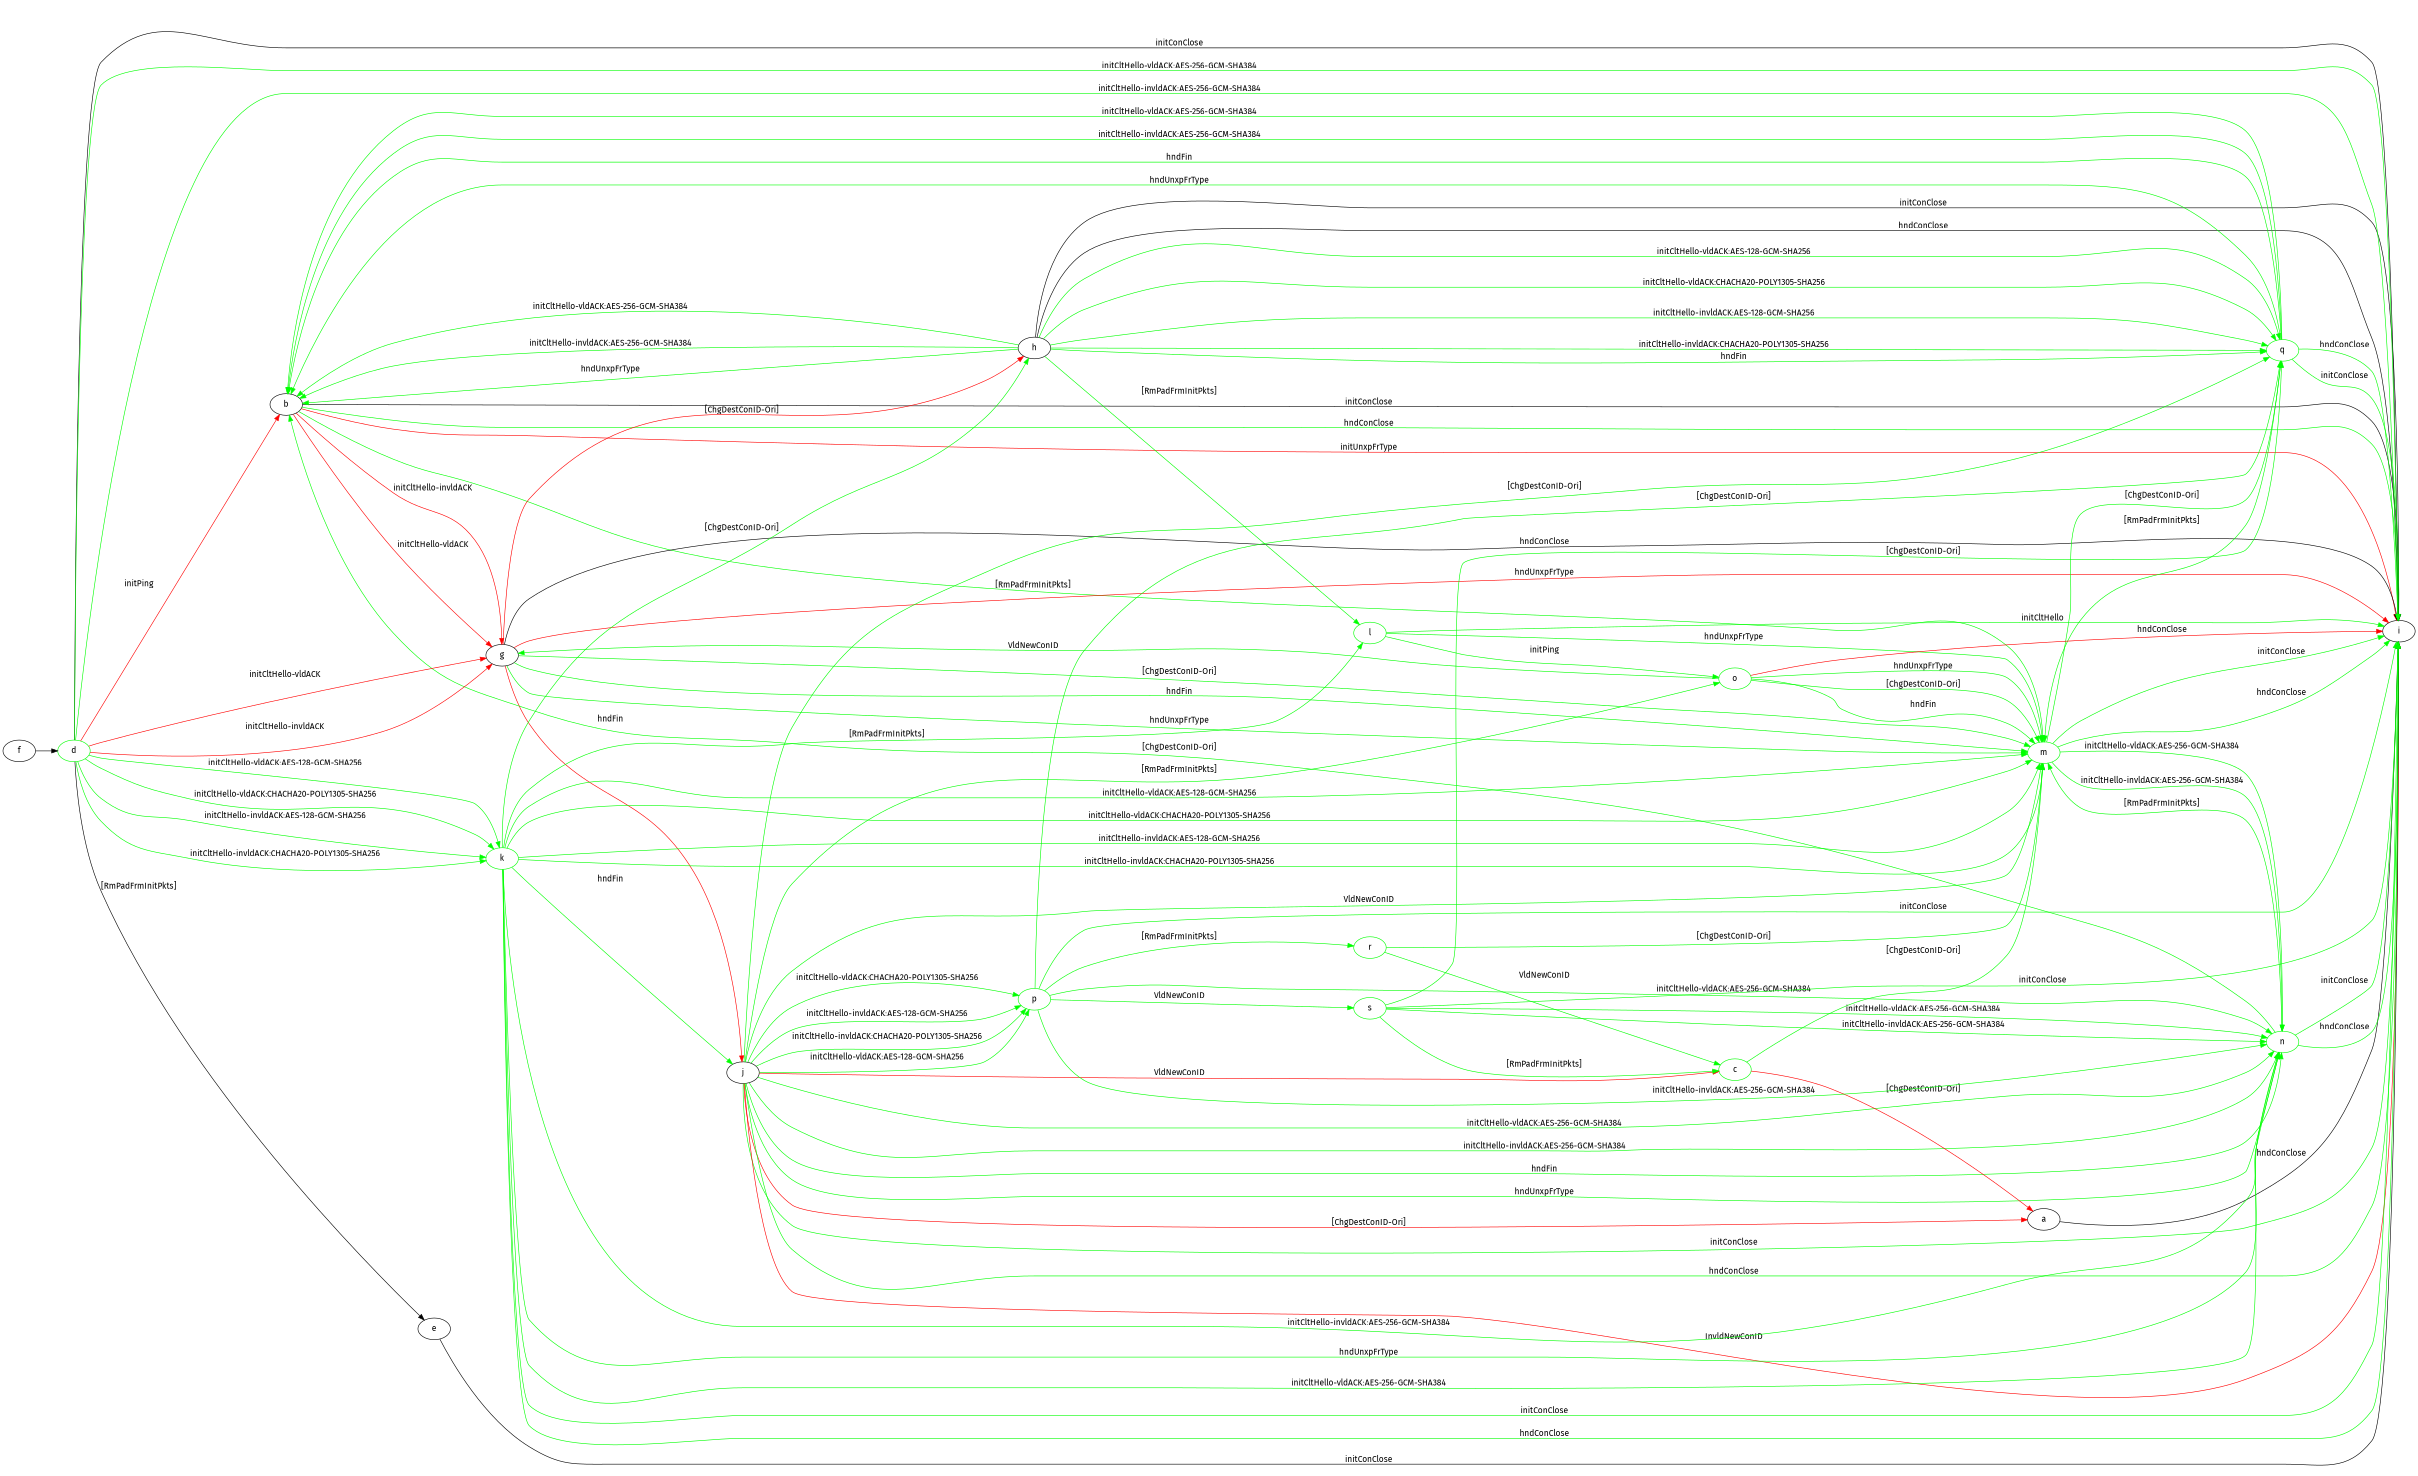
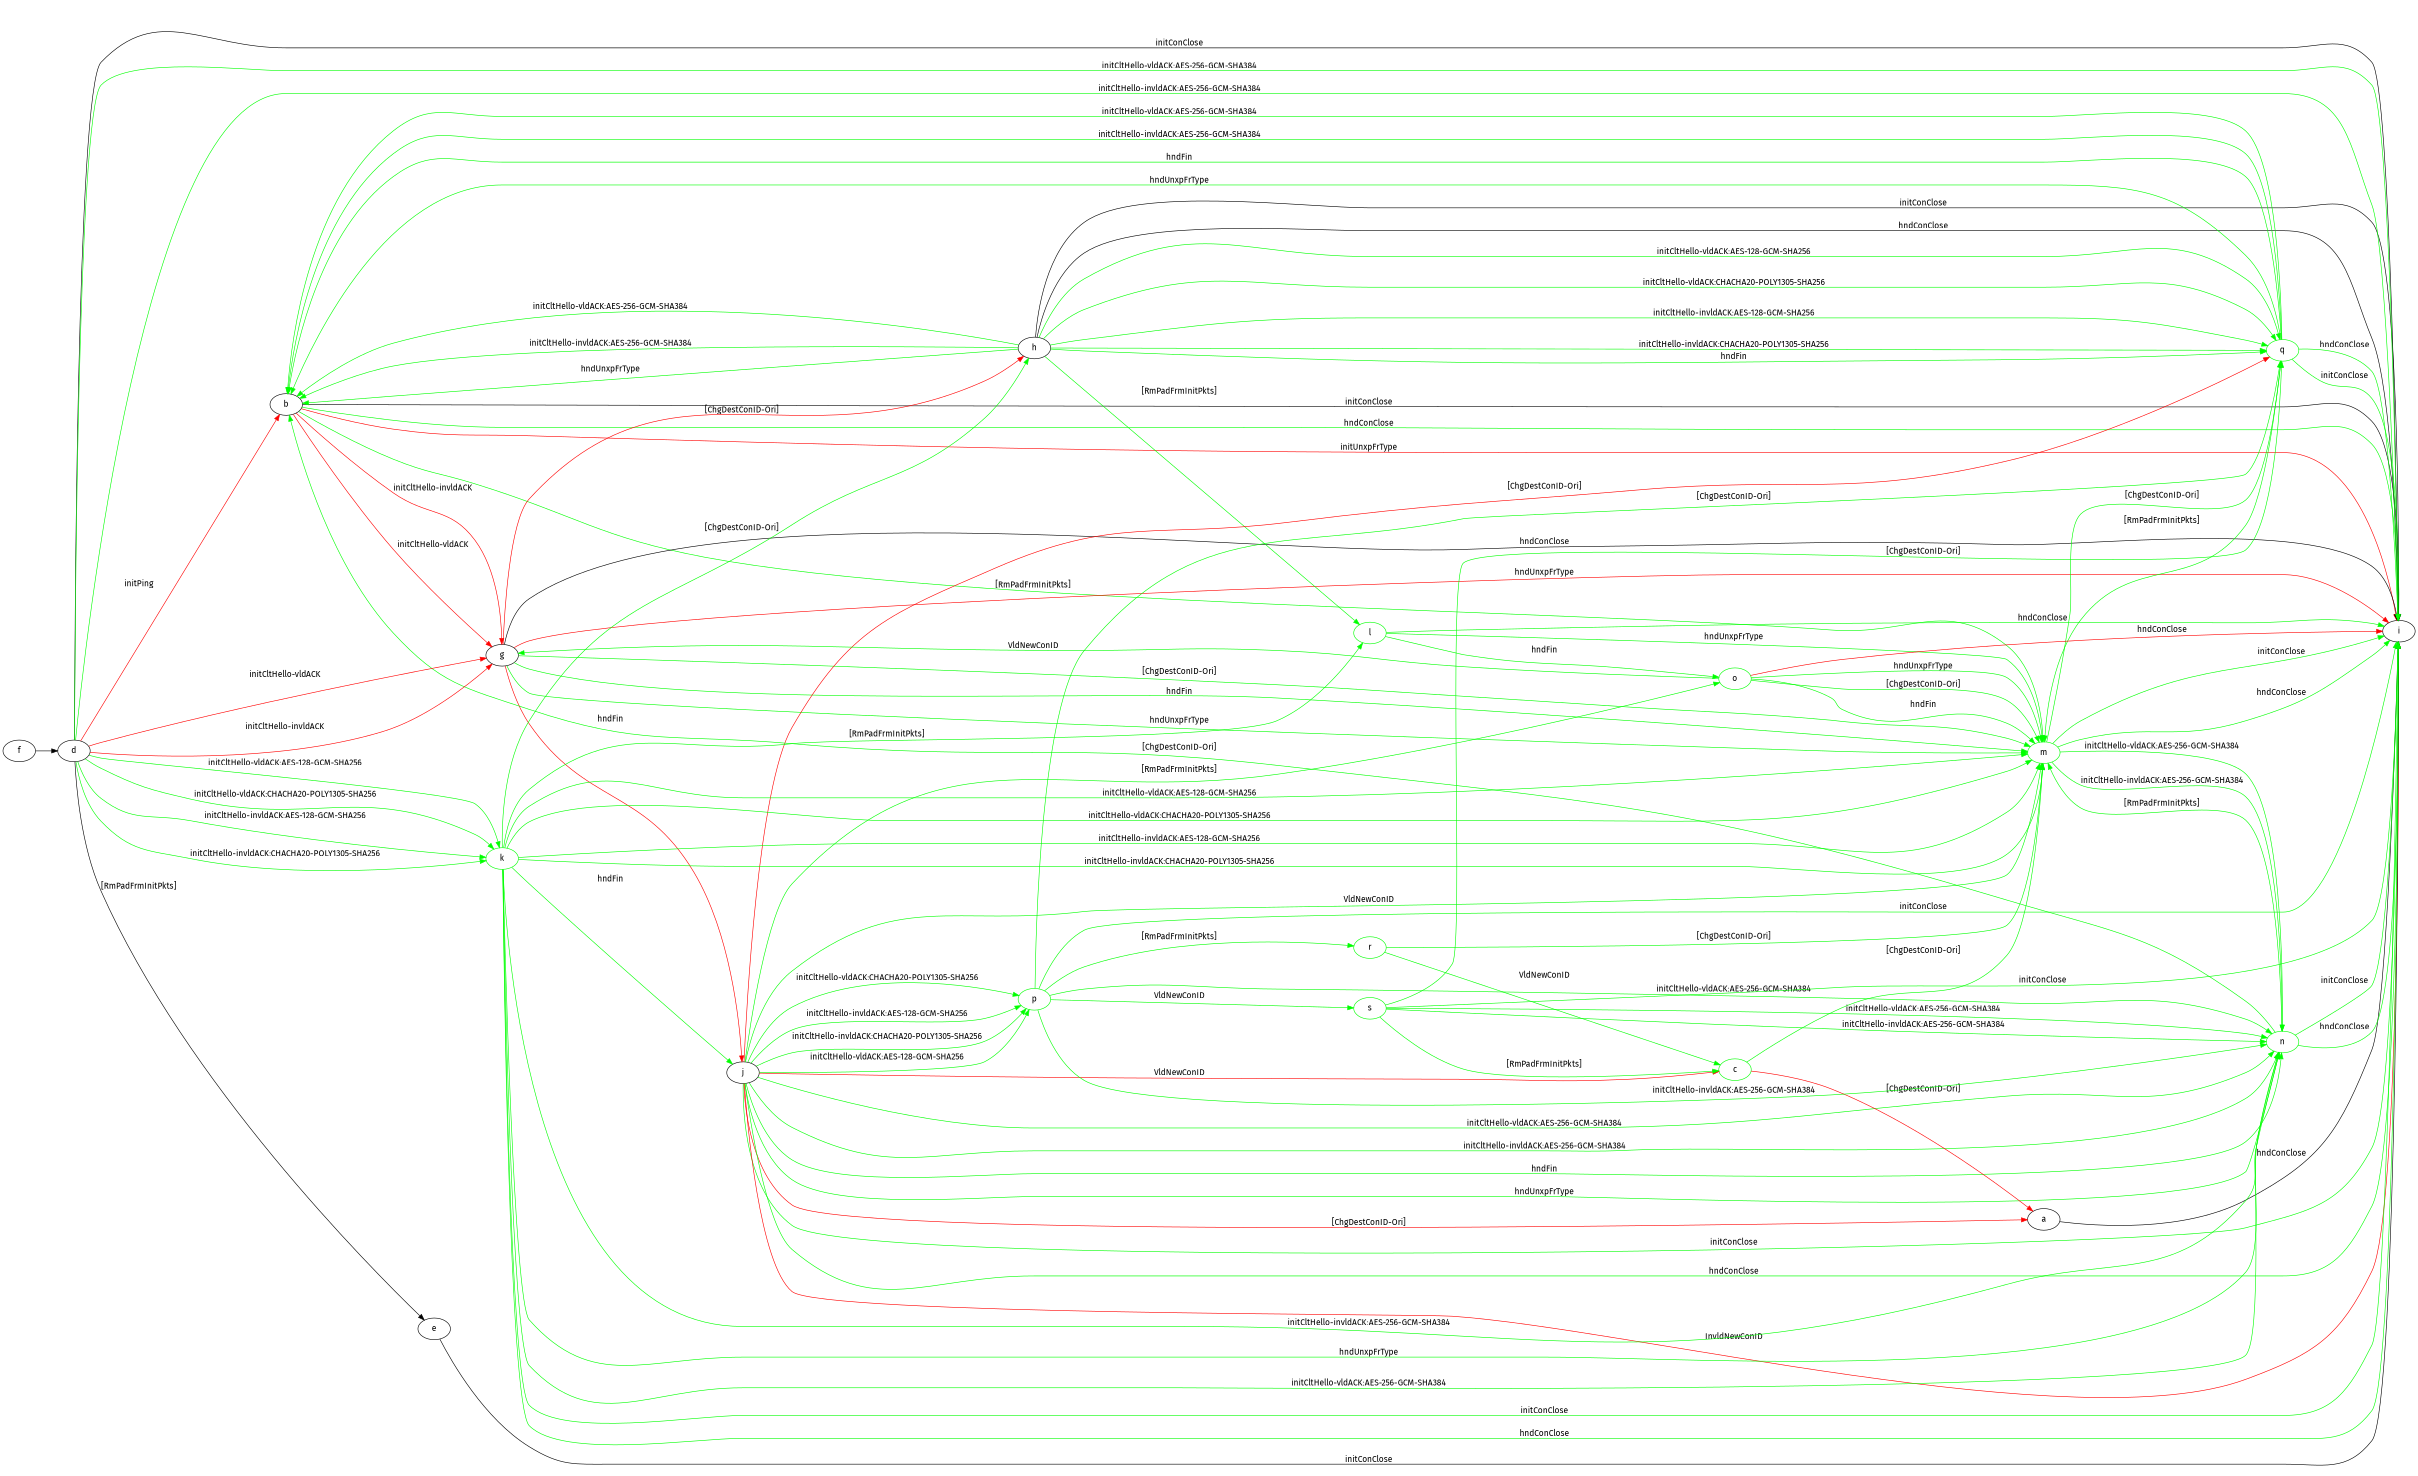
edge "j" -> "q": color green -> red
edge "l" -> "i": label "initCltHello " -> "hndConClose "
edge "l" -> "o": label "initPing " -> "hndFin "
node "d": color green -> black
